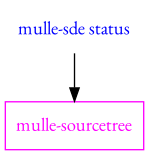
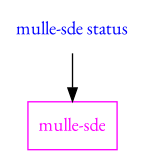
node "mulle-sourcetree": label "mulle-sourcetree" -> "mulle-sde"
